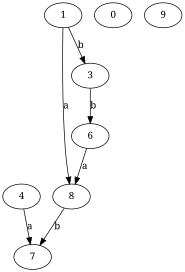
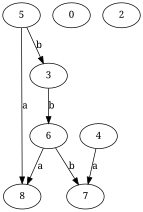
node "1": label "1" -> "5"
node "9": label "9" -> "2"
edge "8" -> "7": now "6" -> "7"
